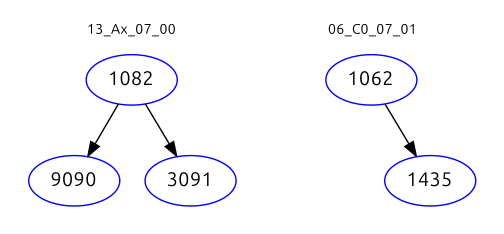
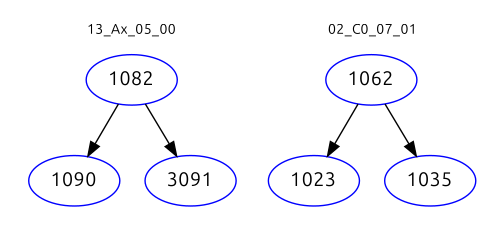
cluster "13_Ax_07_00": label "13_Ax_07_00" -> "13_Ax_05_00"
cluster "06_C0_07_01": label "06_C0_07_01" -> "02_C0_07_01"
node "9090": label "9090" -> "1090"
node "1023": added
node "1435": label "1435" -> "1035"
